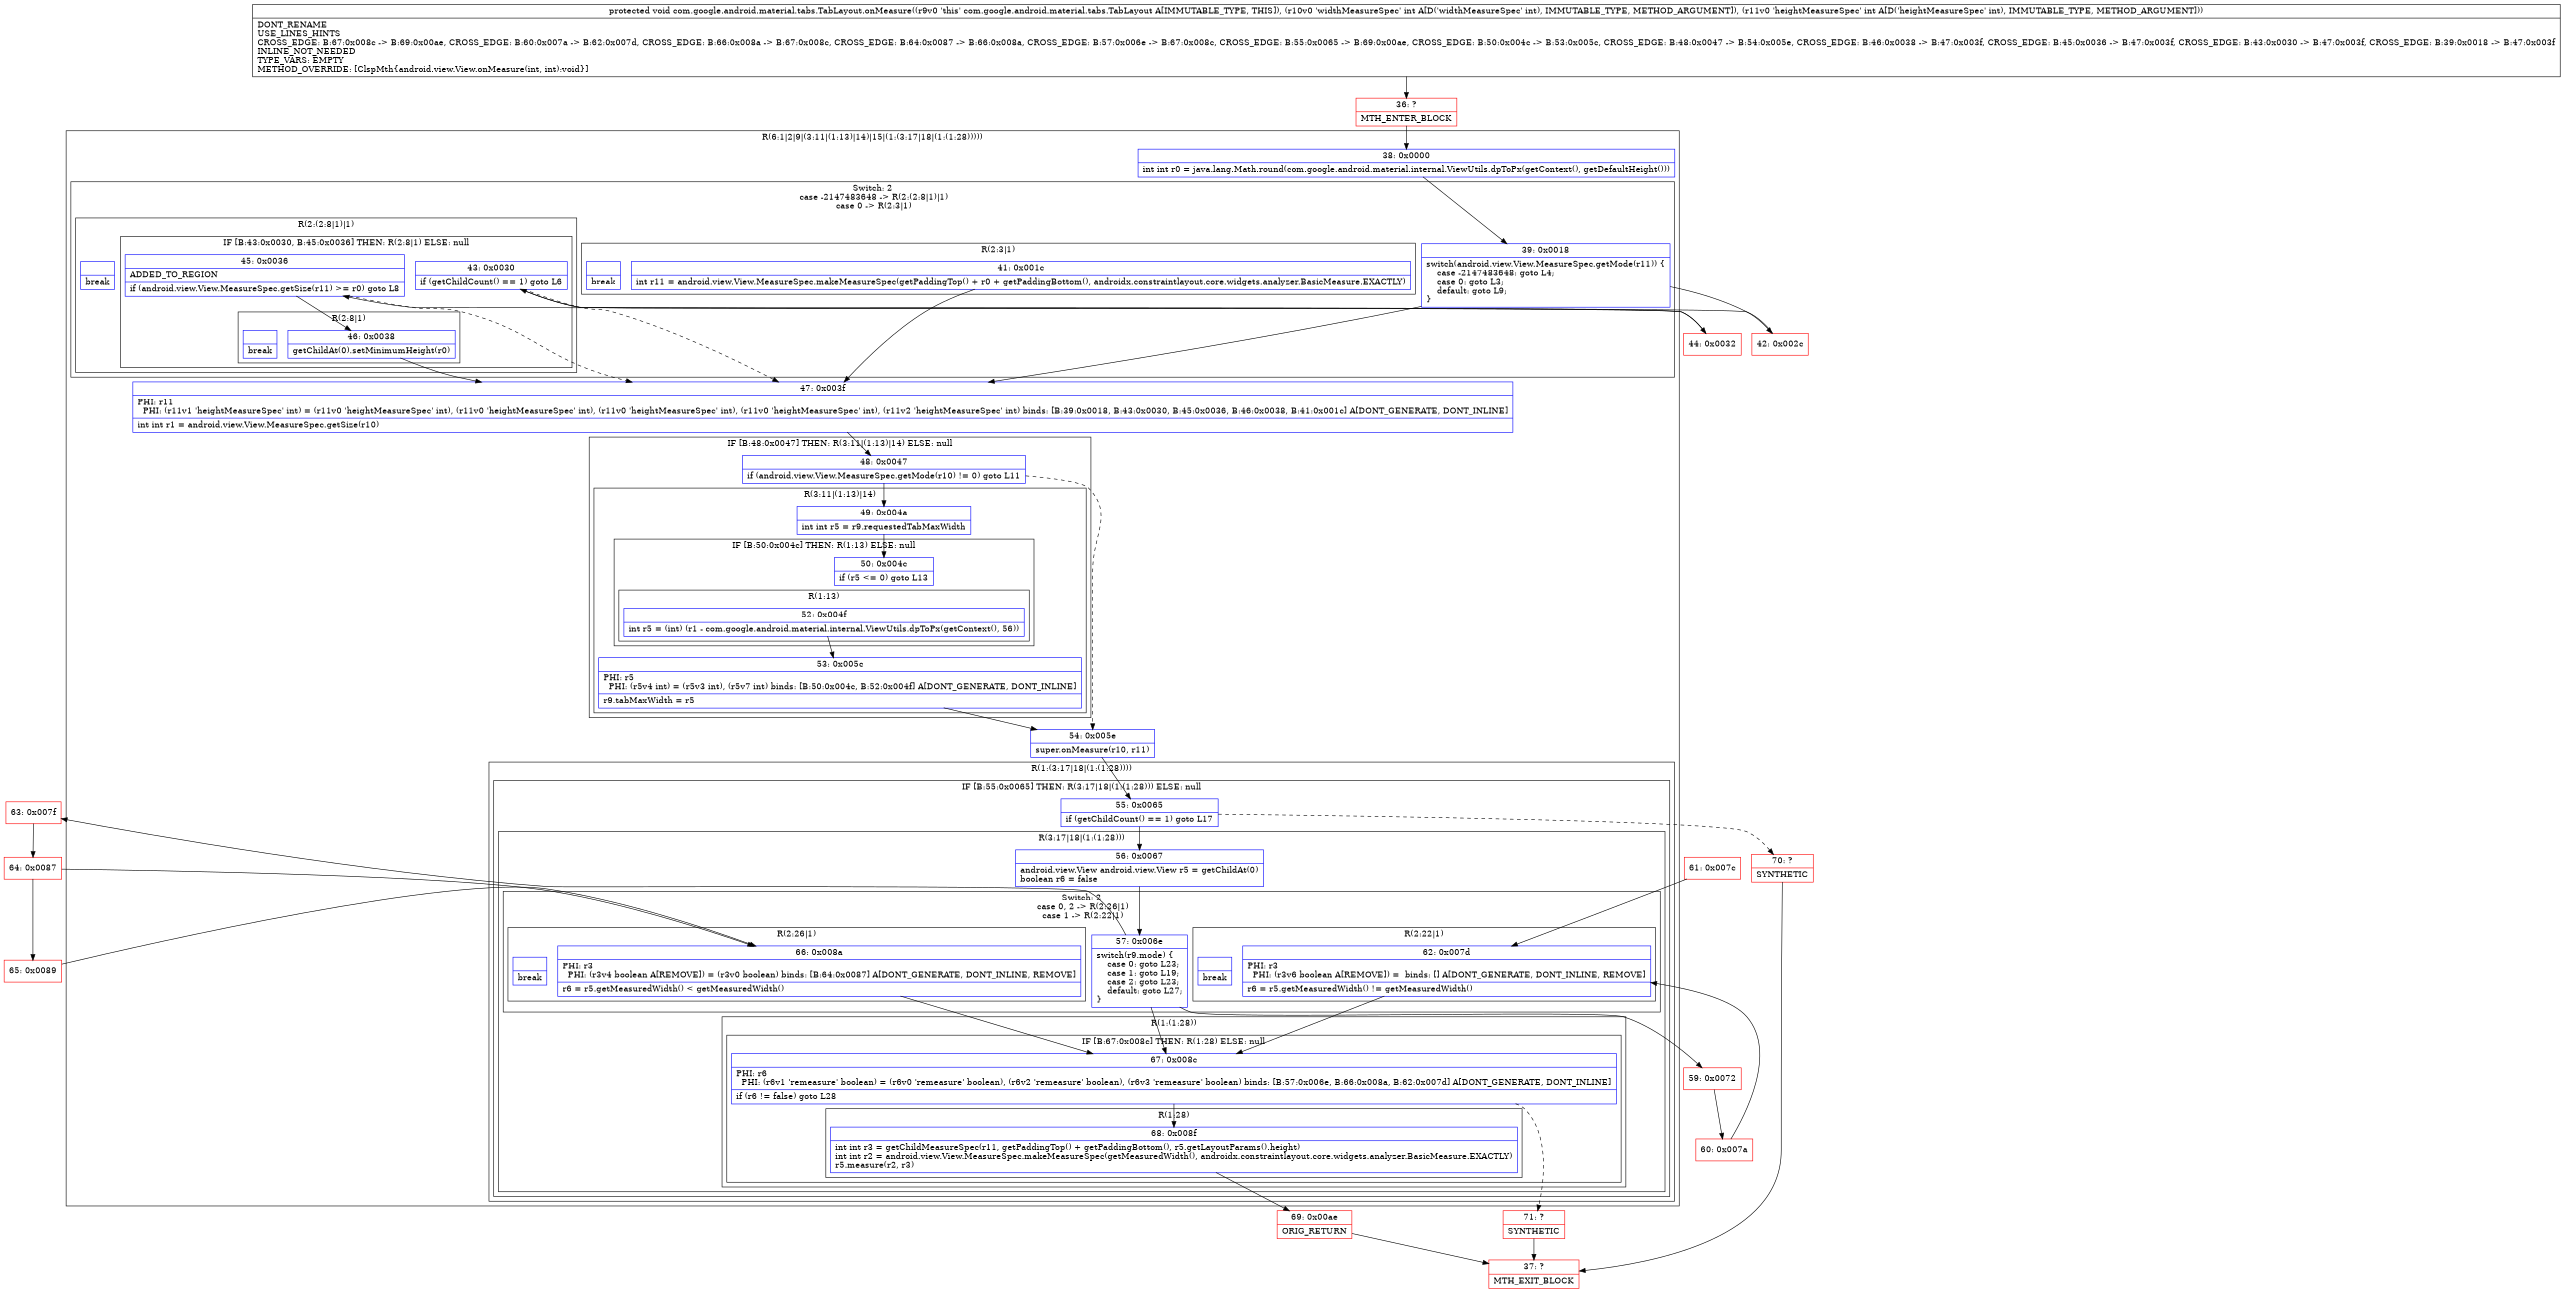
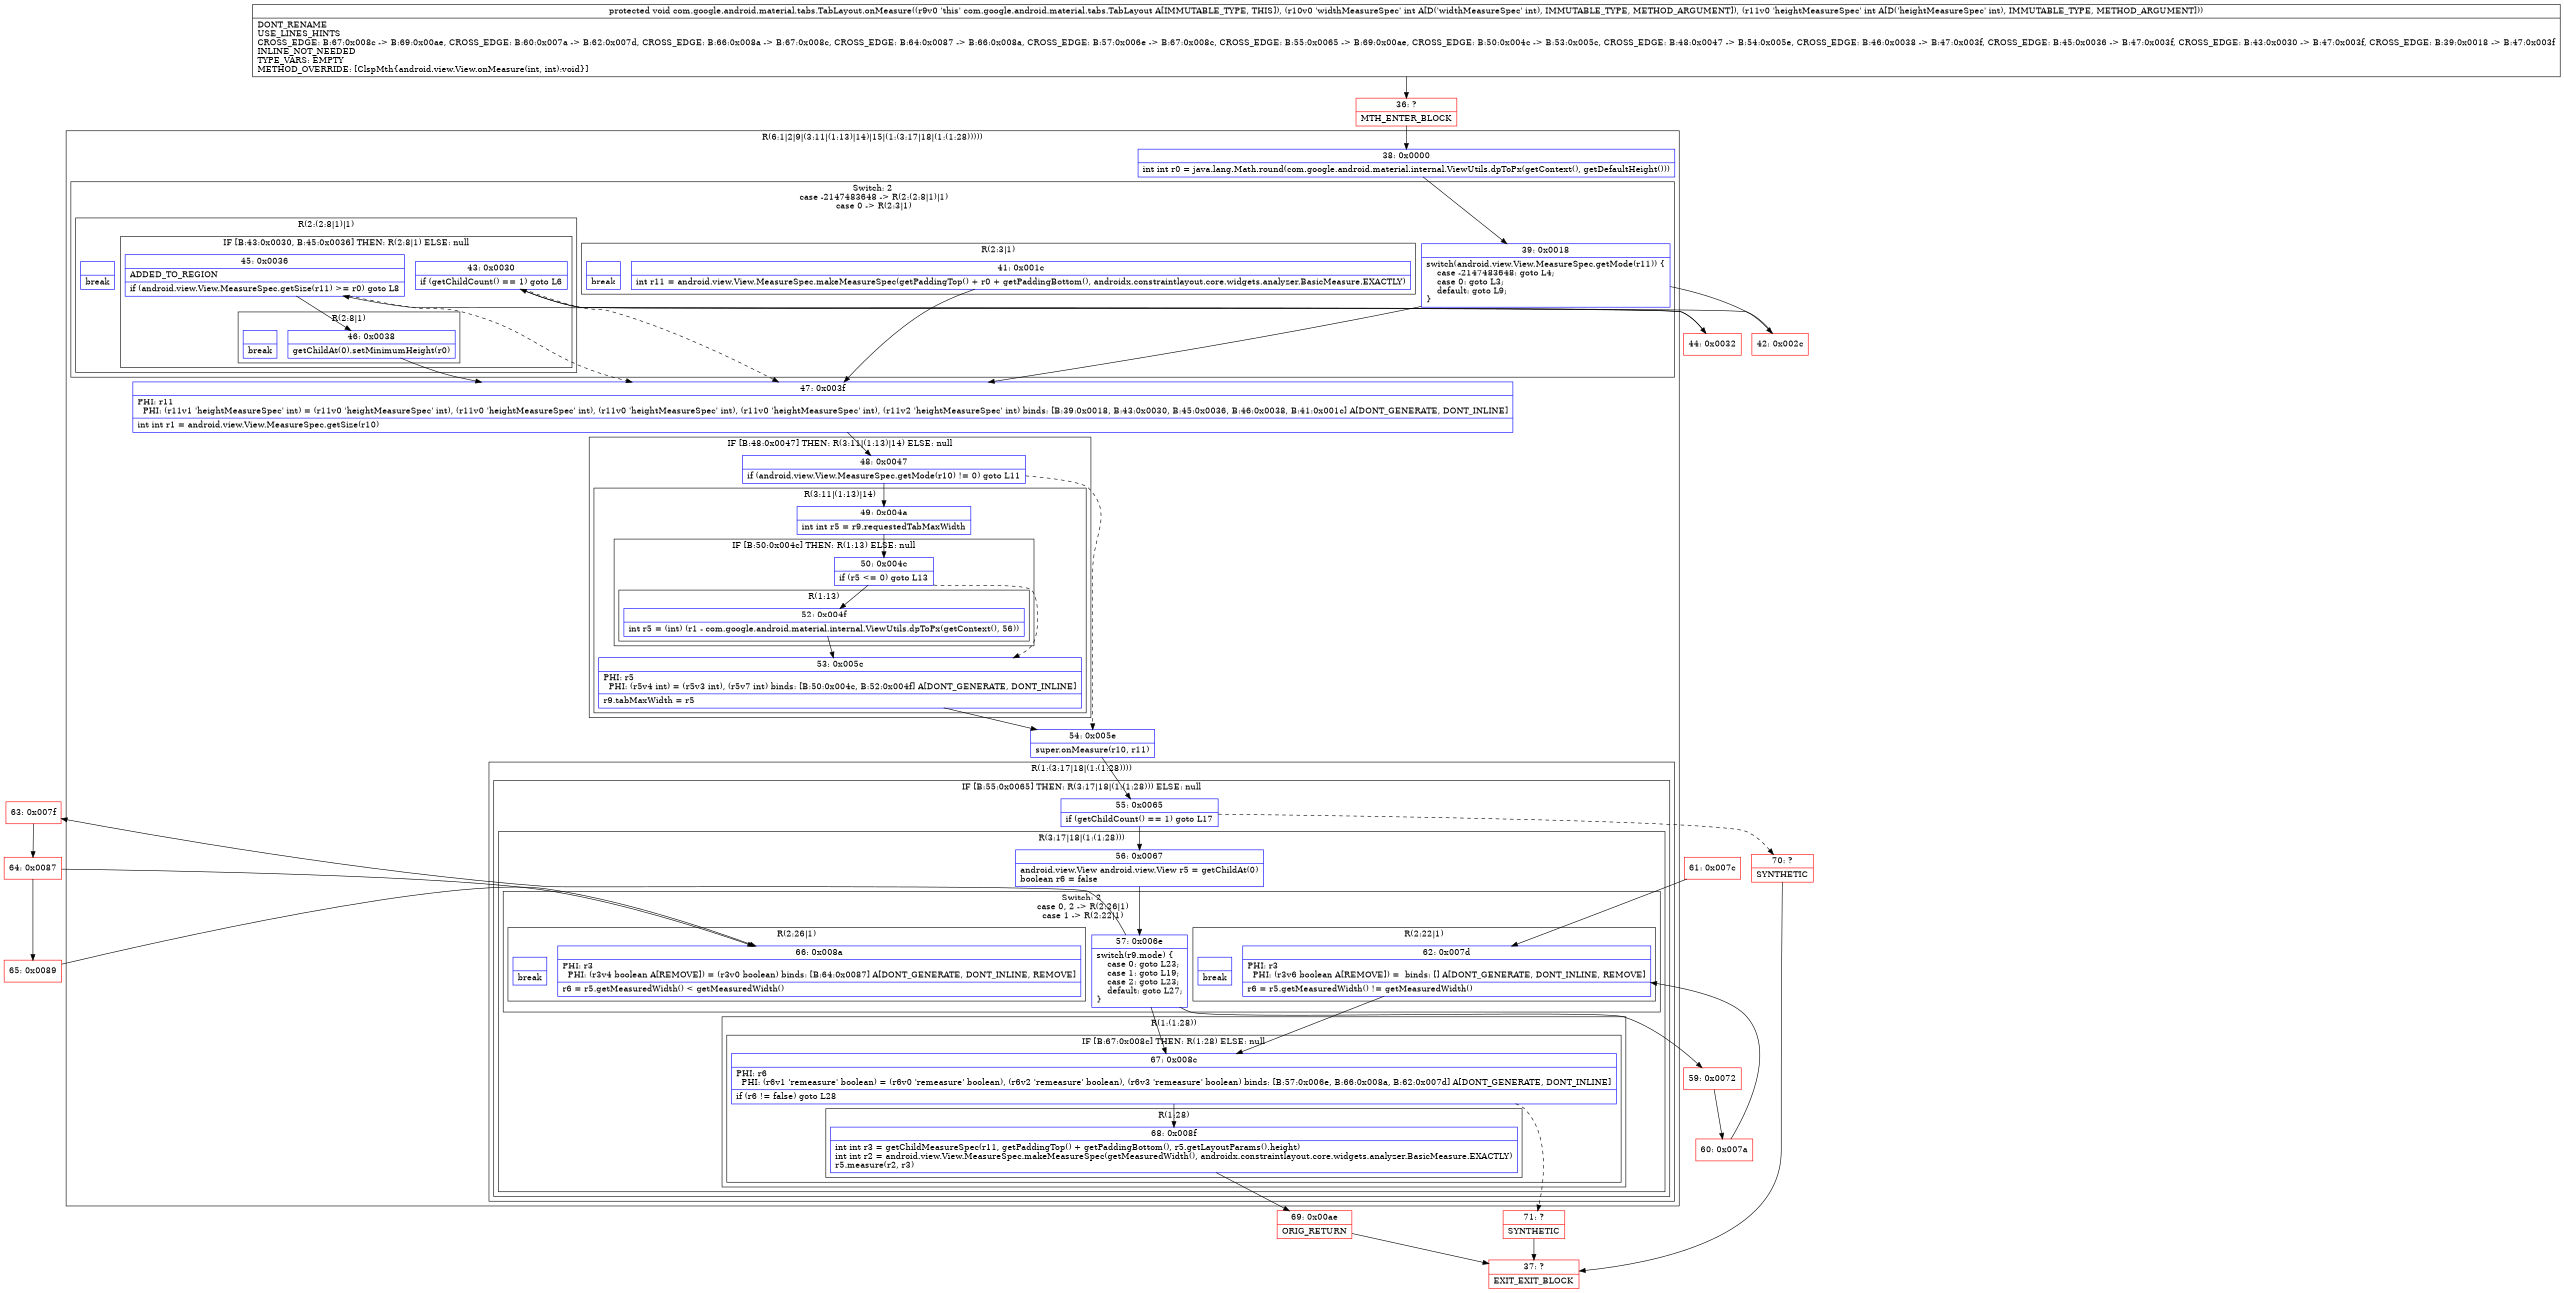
edge "50: 0x004c" -> "53: 0x005c": added
edge "50: 0x004c" -> "52: 0x004f": added
edge "66: 0x008a" -> "67: 0x008c": removed
node "37: ?": text "MTH_EXIT_BLOCK" -> "EXIT_EXIT_BLOCK"
